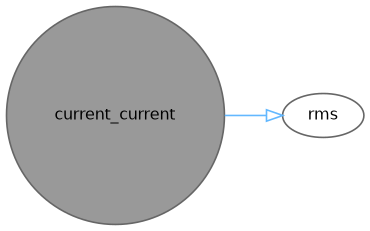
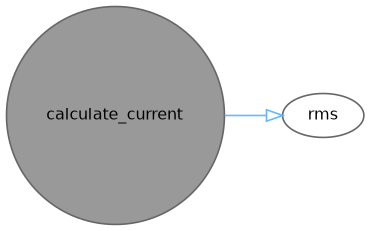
node "current_current": label "current_current" -> "calculate_current"
